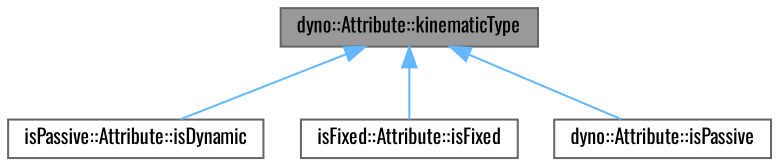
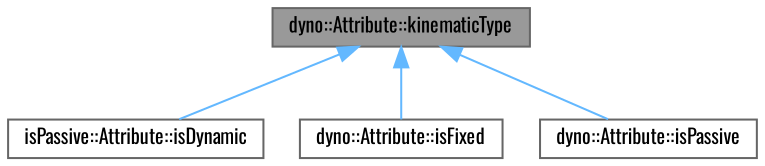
node "isFixed::Attribute::isFixed": label "isFixed::Attribute::isFixed" -> "dyno::Attribute::isFixed"
